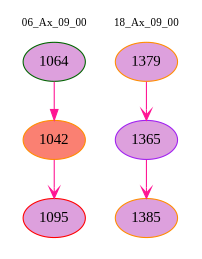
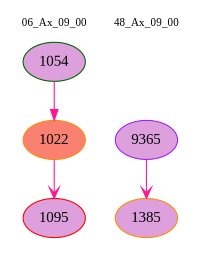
cluster "18_Ax_09_00": label "18_Ax_09_00" -> "48_Ax_09_00"
node "1064": label "1064" -> "1054"
node "1379": removed
node "1042": label "1042" -> "1022"
node "1365": label "1365" -> "9365"
